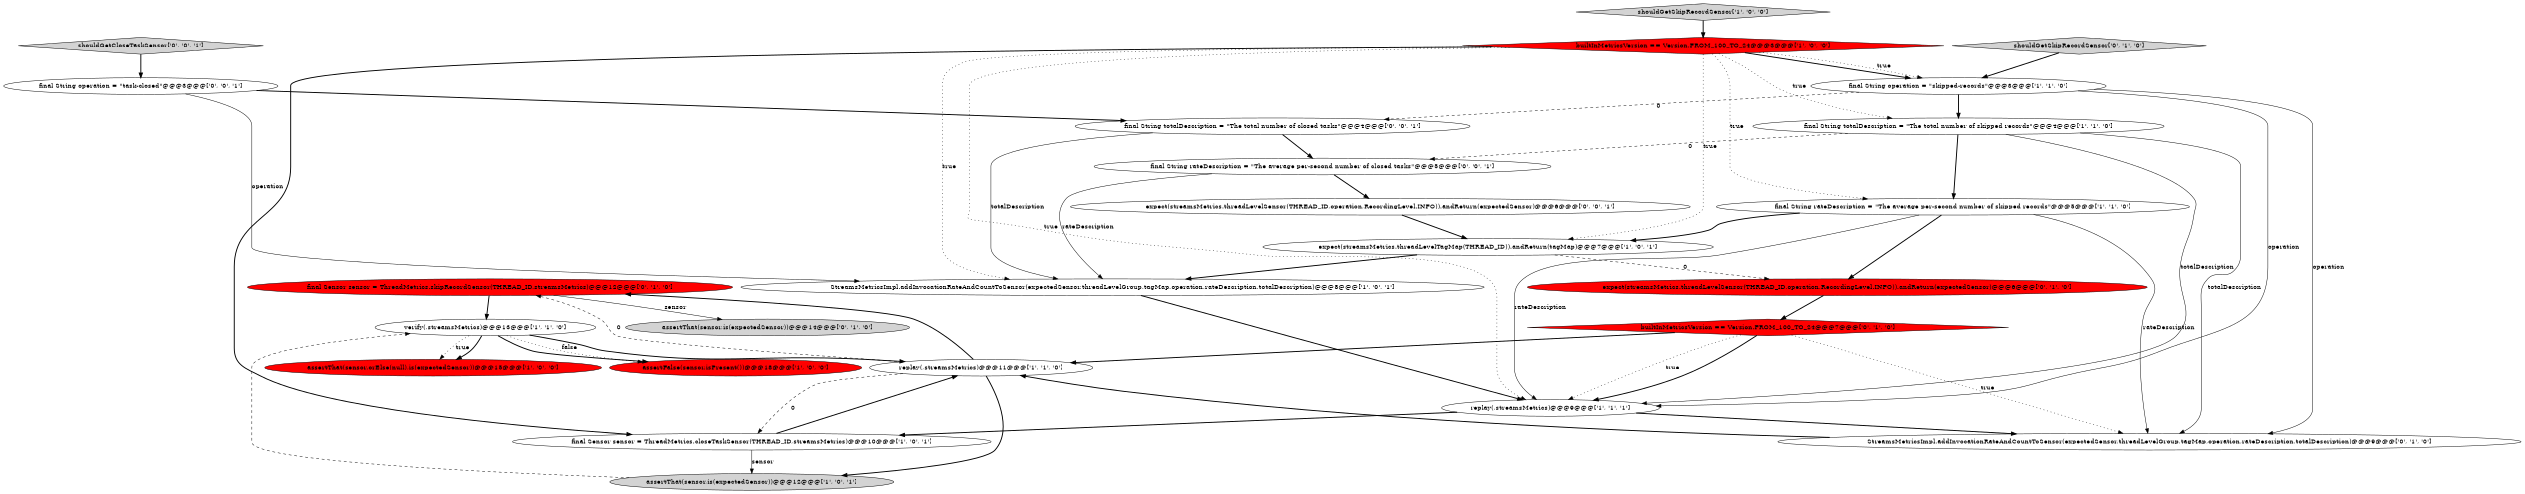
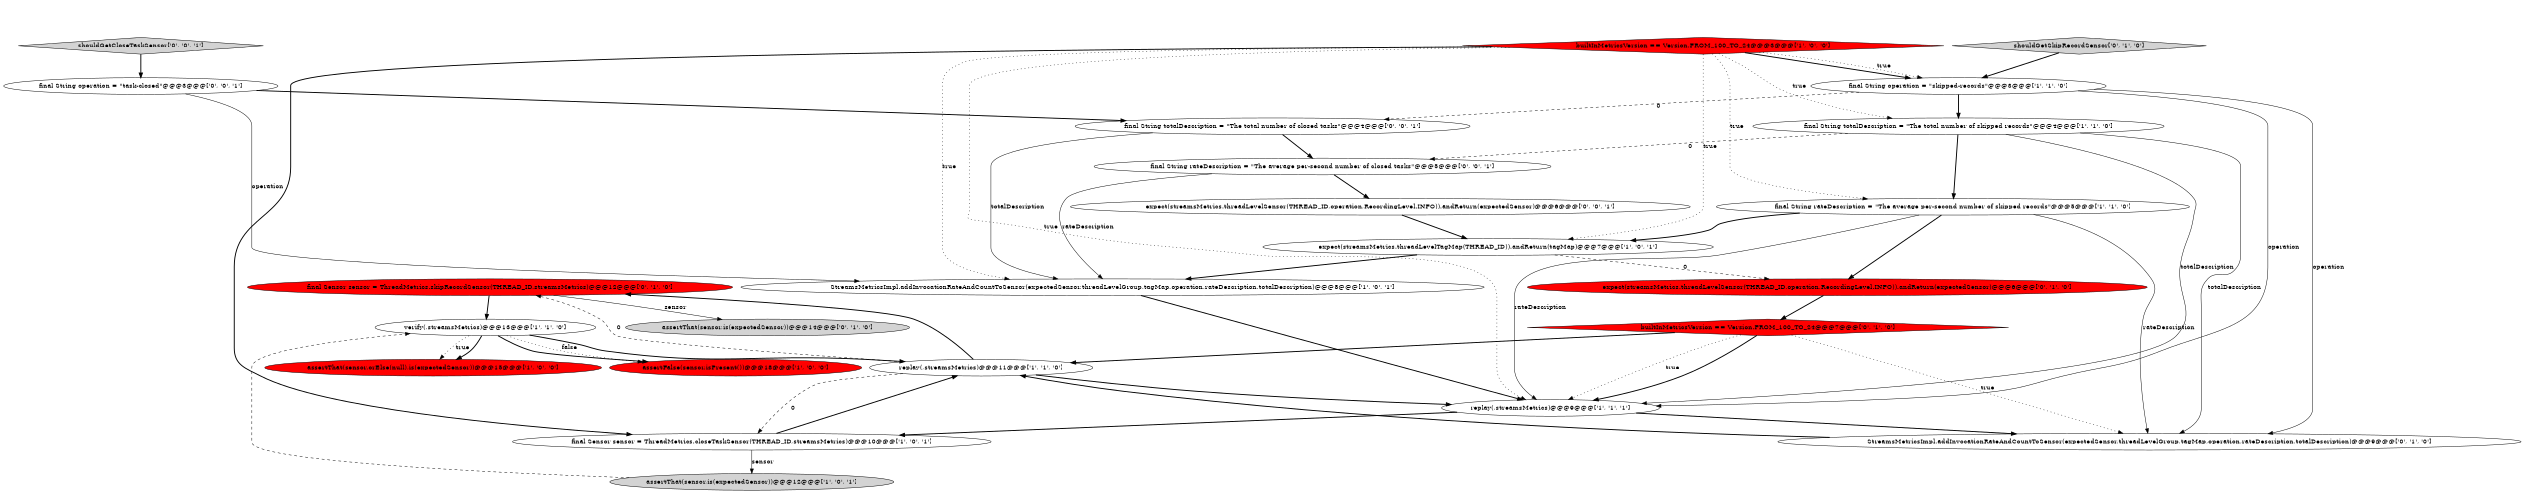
node "shouldGetSkipRecordSensor['1', '0', '0']": removed
edge "replay(,streamsMetrics)@@@11@@@['1', '1', '0']" -> "assertThat(sensor,is(expectedSensor))@@@12@@@['1', '0', '1']": now "replay(,streamsMetrics)@@@11@@@['1', '1', '0']" -> "replay(,streamsMetrics)@@@9@@@['1', '1', '1']"
